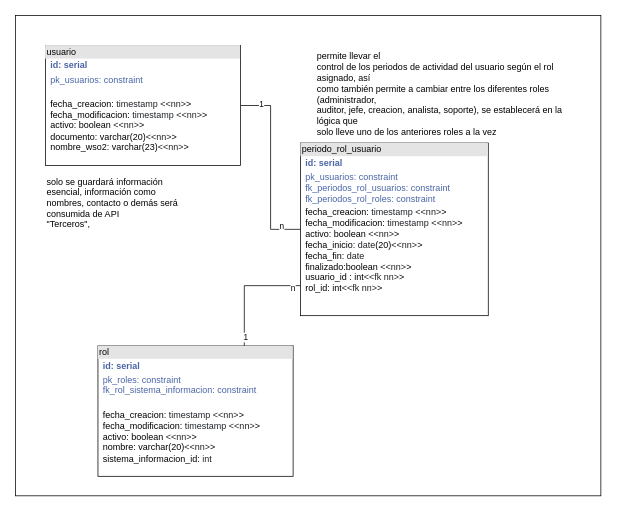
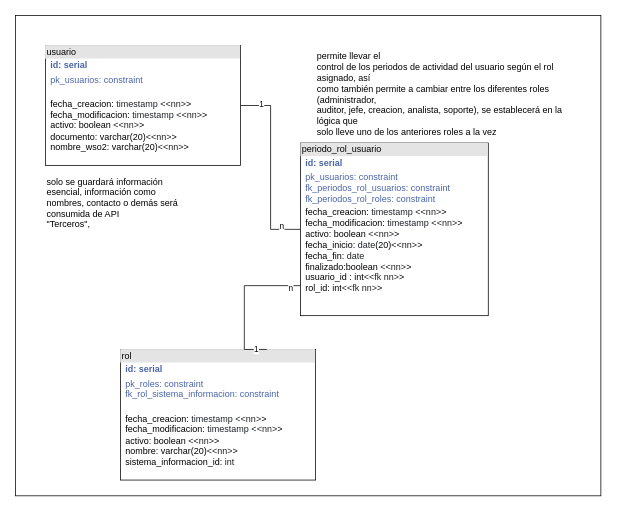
node "usuario id: serial pk_usuarios: constraint fecha_creacion: timestamp <<nn>> fecha_modificacion: timestamp <<nn>> activo: boolean <<nn>> documento: varchar(20)<<nn>> nombre_wso2: varchar(23)<<nn>>": label "usuario id: serial pk_usuarios: constraint fecha_creacion: timestamp <<nn>> fecha_modificacion: timestamp <<nn>> activo: boolean <<nn>> documento: varchar(20)<<nn>> nombre_wso2: varchar(23)<<nn>>" -> "usuario id: serial pk_usuarios: constraint fecha_creacion: timestamp <<nn>> fecha_modificacion: timestamp <<nn>> activo: boolean <<nn>> documento: varchar(20)<<nn>> nombre_wso2: varchar(20)<<nn>>"
node "rol id: serial pk_roles: constraint fk_rol_sistema_informacion: constraint fecha_creacion: timestamp <<nn>> fecha_modificacion: timestamp <<nn>> activo: boolean <<nn>> nombre: varchar(20)<<nn>> sistema_informacion_id: int": moved (195, 411) -> (218, 414)
